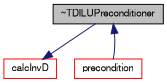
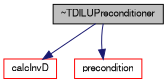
edge "precondition" -> "~TDILUPreconditioner": reversed
